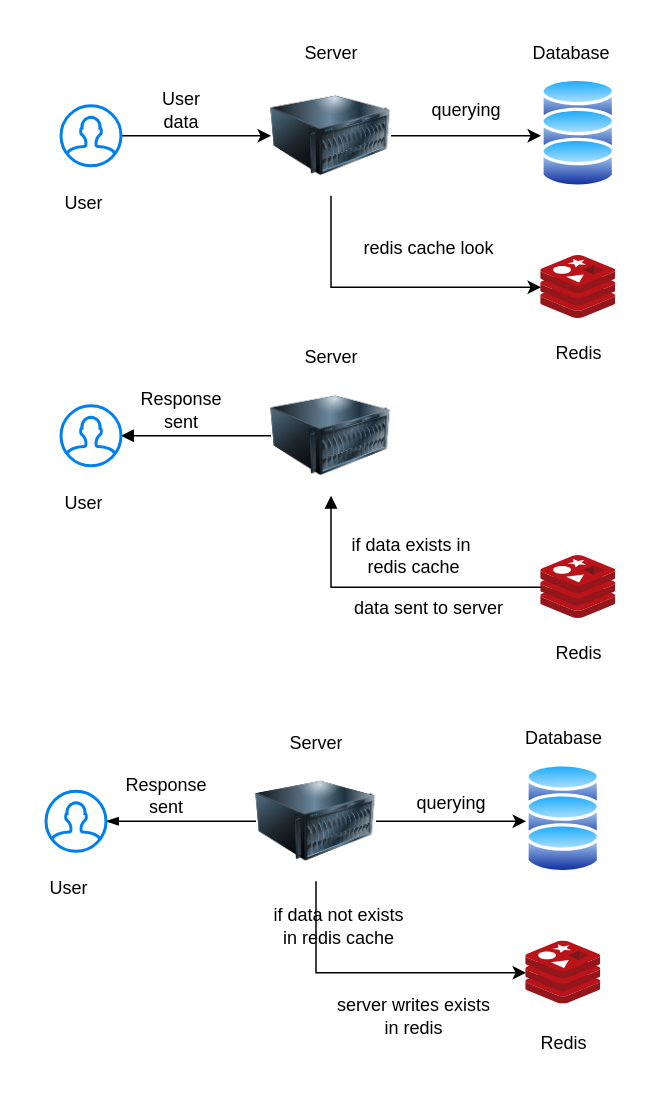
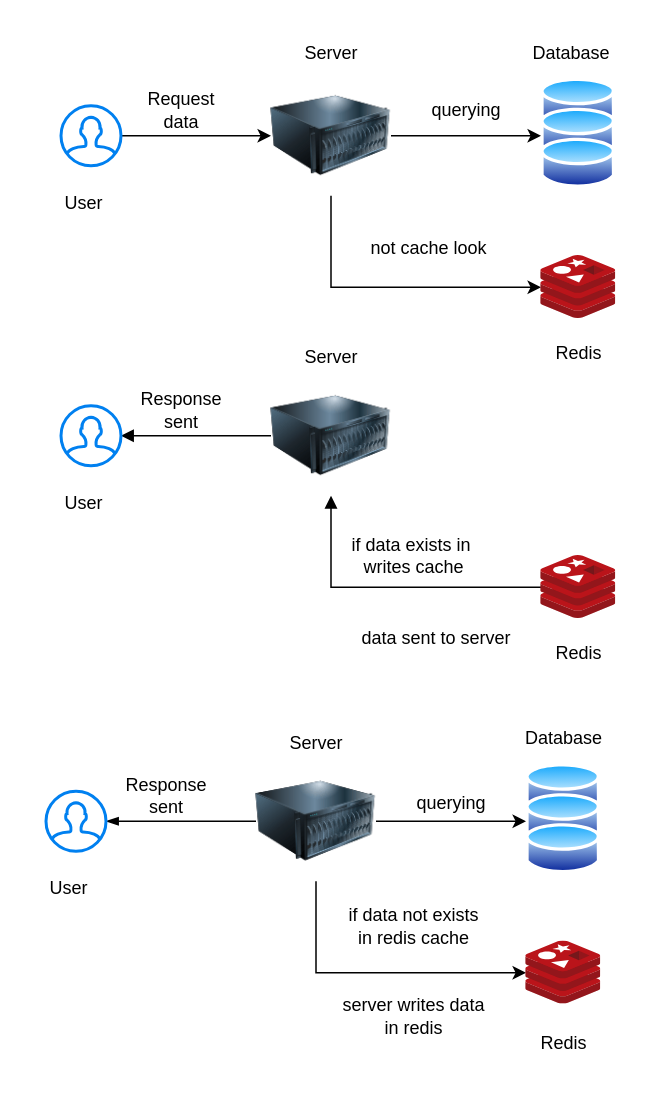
node "User data": label "User data" -> "Request data"
node "redis cache look": label "redis cache look" -> "not cache look"
node "if data exists in redis cache": label "if data exists in redis cache" -> "if data exists in writes cache"
node "data sent to server": moved (428, 608) -> (436, 638)
node "if data not exists in redis cache": moved (338, 926) -> (413, 926)
node "server writes exists in redis": label "server writes exists in redis" -> "server writes data in redis"
